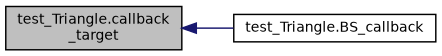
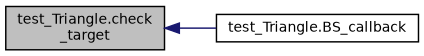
node "test_Triangle.callback _target": label "test_Triangle.callback _target" -> "test_Triangle.check _target"
